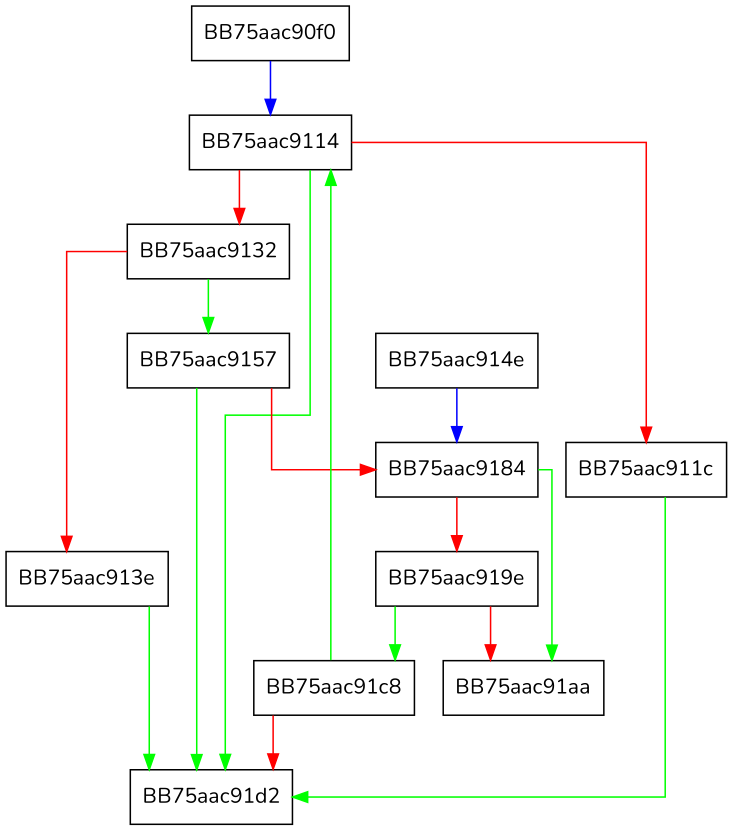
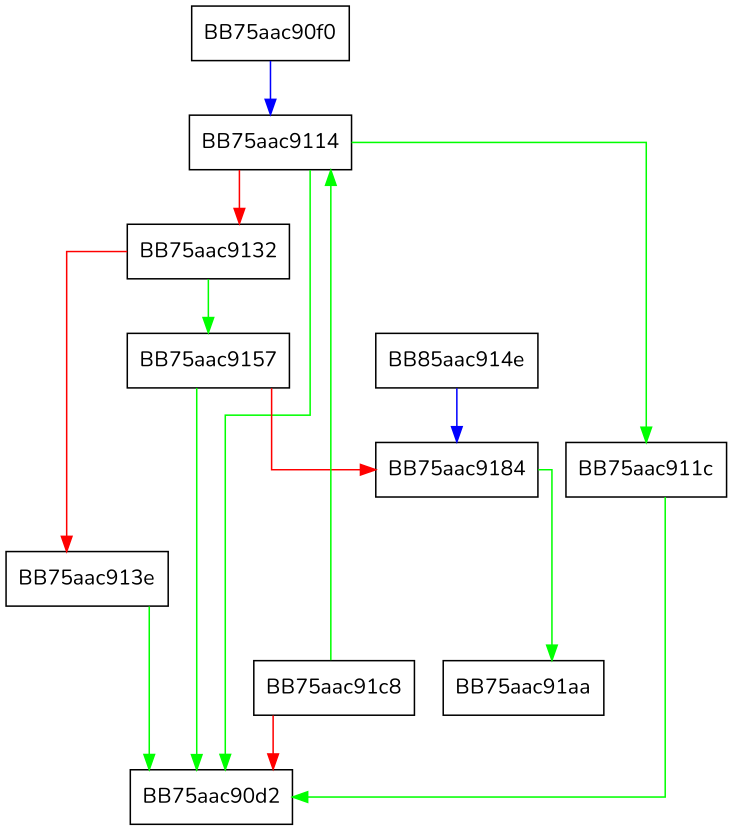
edge "BB75aac9114" -> "BB75aac911c": color red -> green
node "BB75aac914e": label "BB75aac914e" -> "BB85aac914e"
node "BB75aac919e": removed
node "BB75aac91d2": label "BB75aac91d2" -> "BB75aac90d2"
